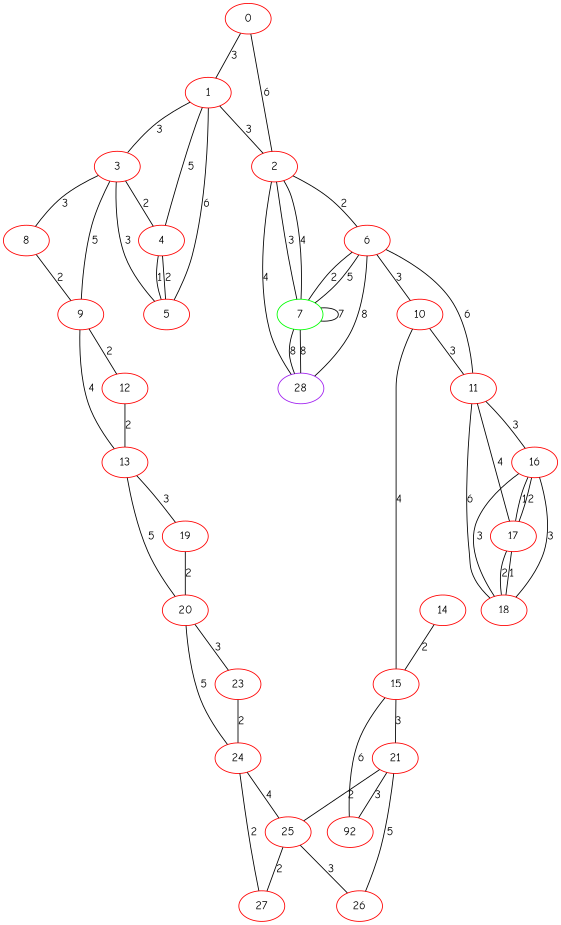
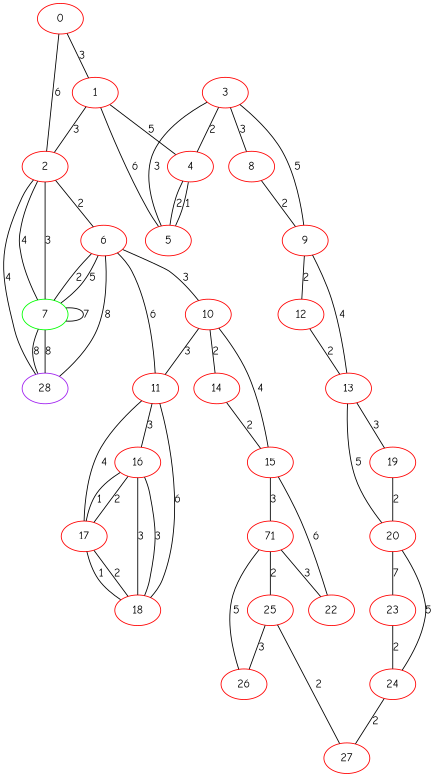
edge "1" -- "3": removed, label "3"
edge "10" -- "14": added, label "2"
edge "20" -- "23": label "3" -> "7"
node "21": label "21" -> "71"
edge "24" -- "25": removed, label "4"
node "92": label "92" -> "22"
